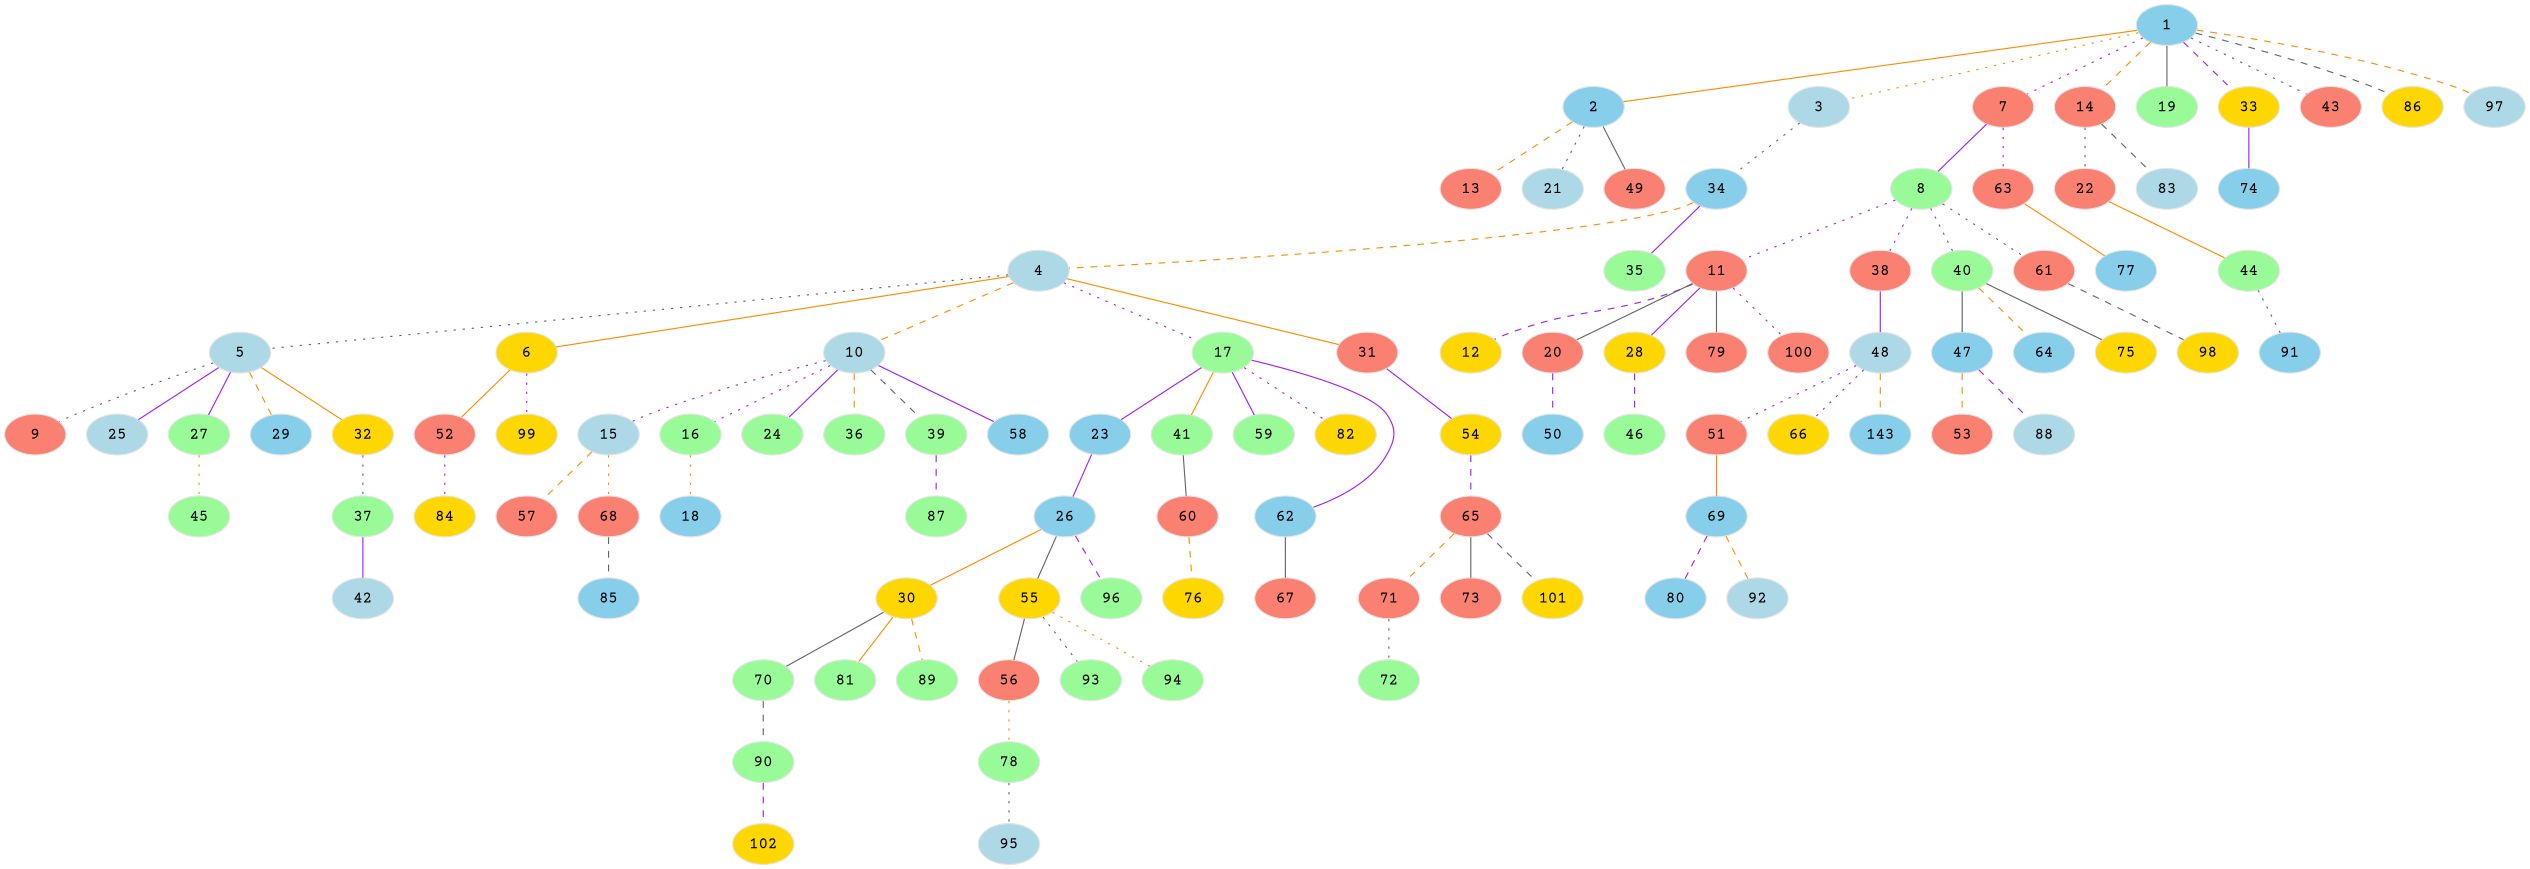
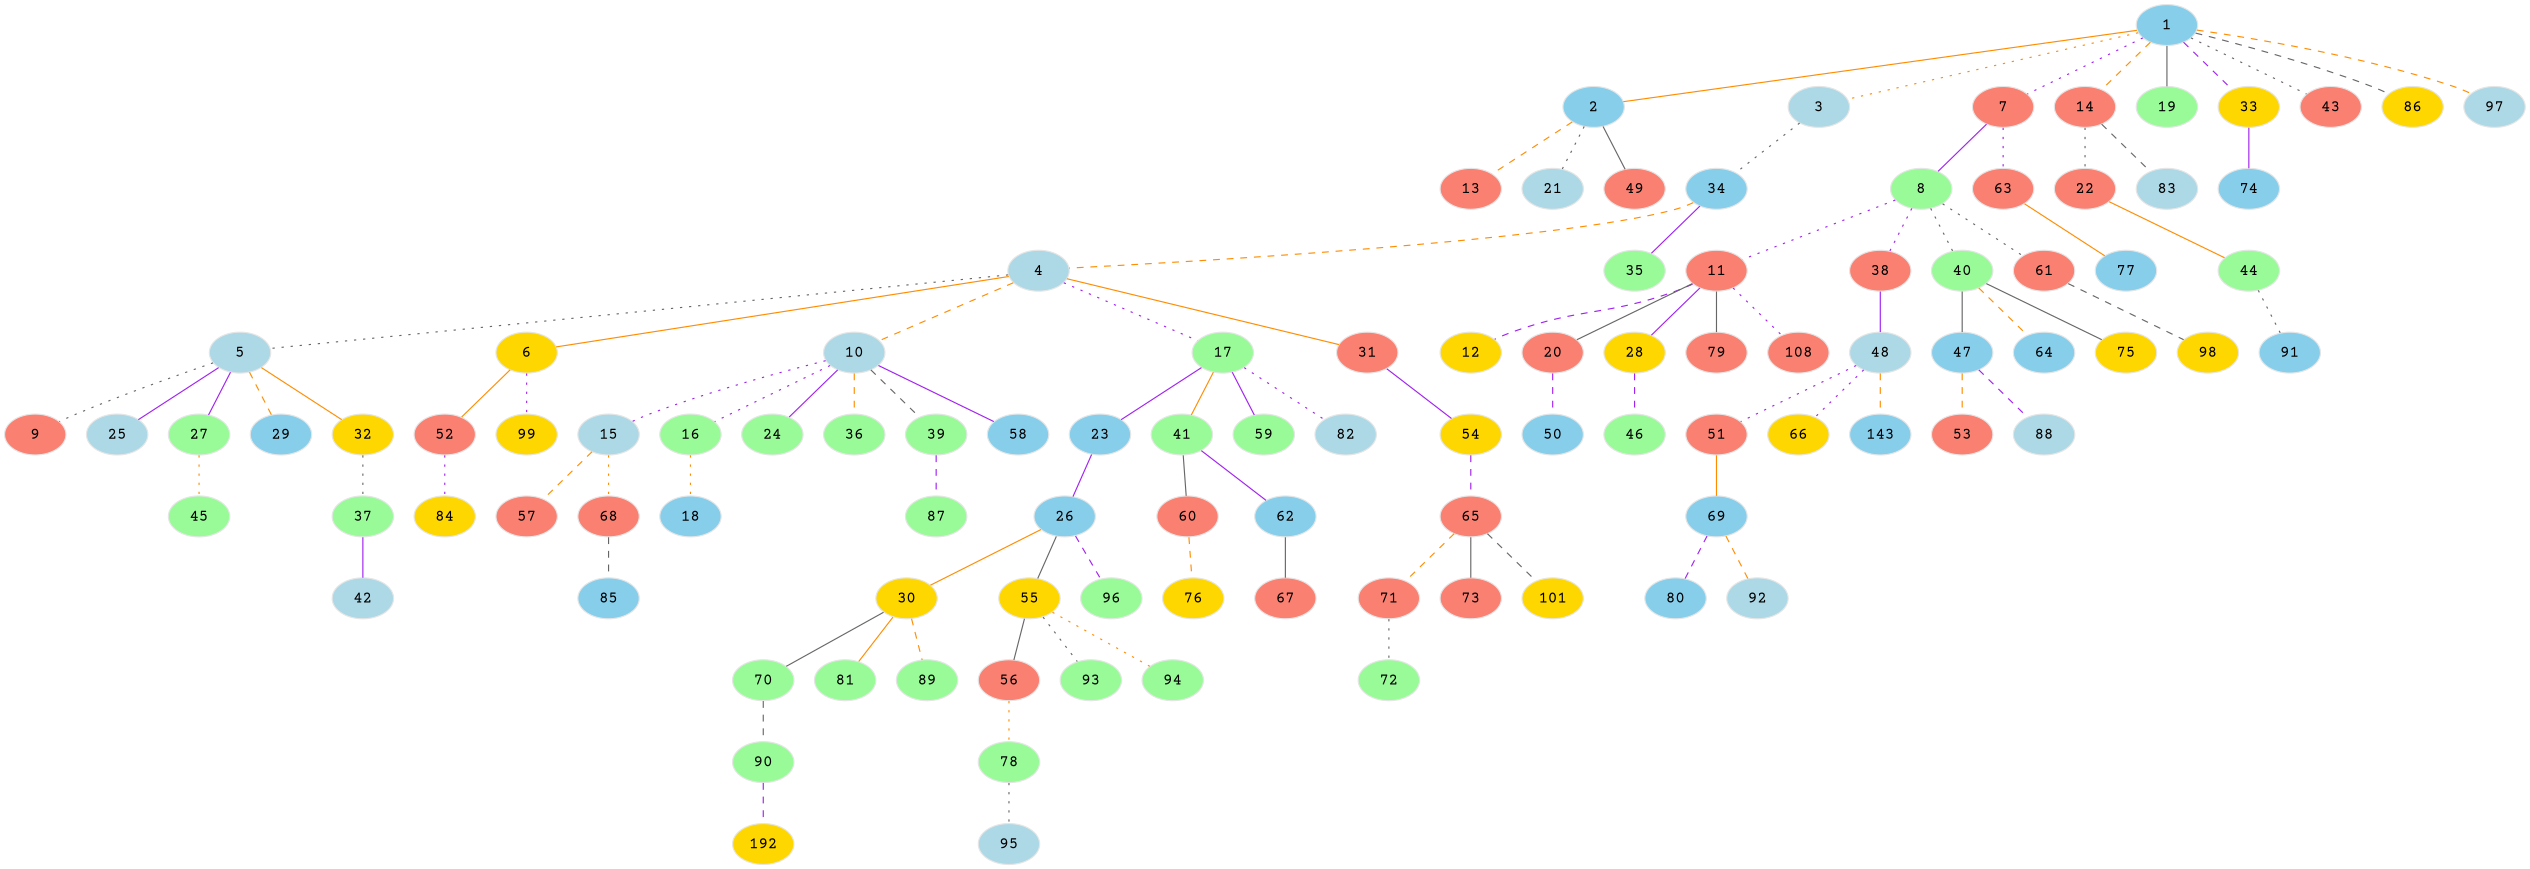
node "100": label "100" -> "108"
edge "17" -- "62": now "41" -- "62"
node "82": fillcolor gold -> lightblue
node "102": label "102" -> "192"
